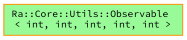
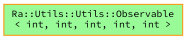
node "Ra::Core::Utils::Observable < int, int, int, int, int >": label "Ra::Core::Utils::Observable < int, int, int, int, int >" -> "Ra::Utils::Utils::Observable < int, int, int, int, int >"
